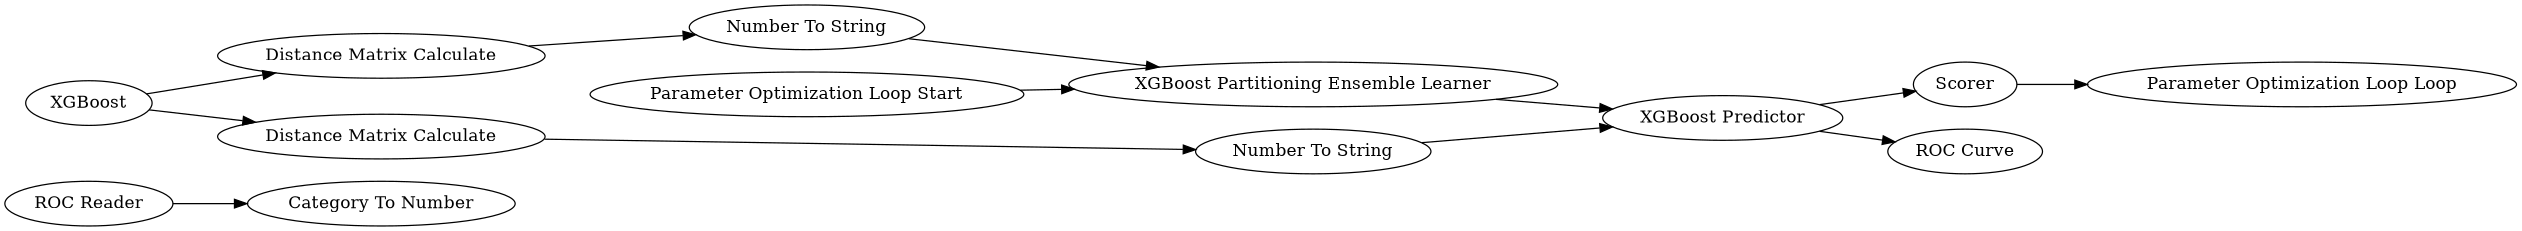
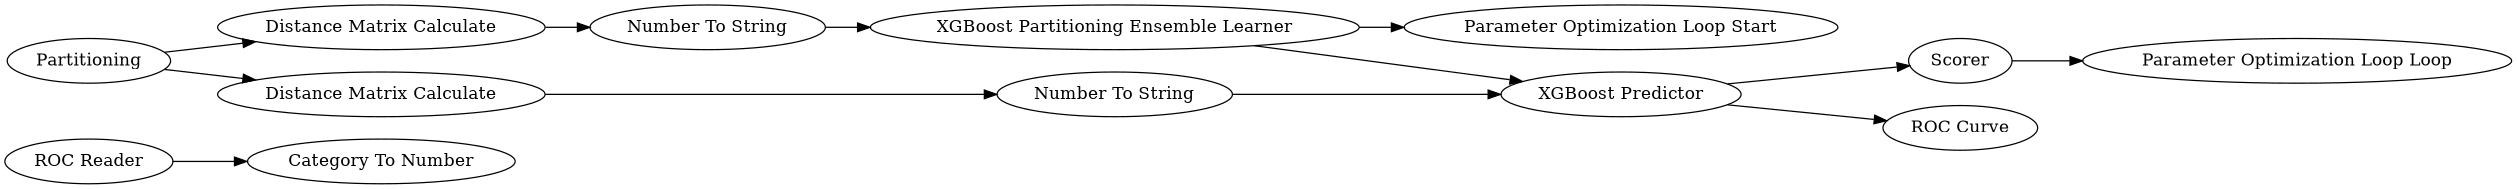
edge "Parameter Optimization Loop Start" -> "XGBoost Partitioning Ensemble Learner": reversed
node "XGBoost": label "XGBoost" -> "Partitioning"
